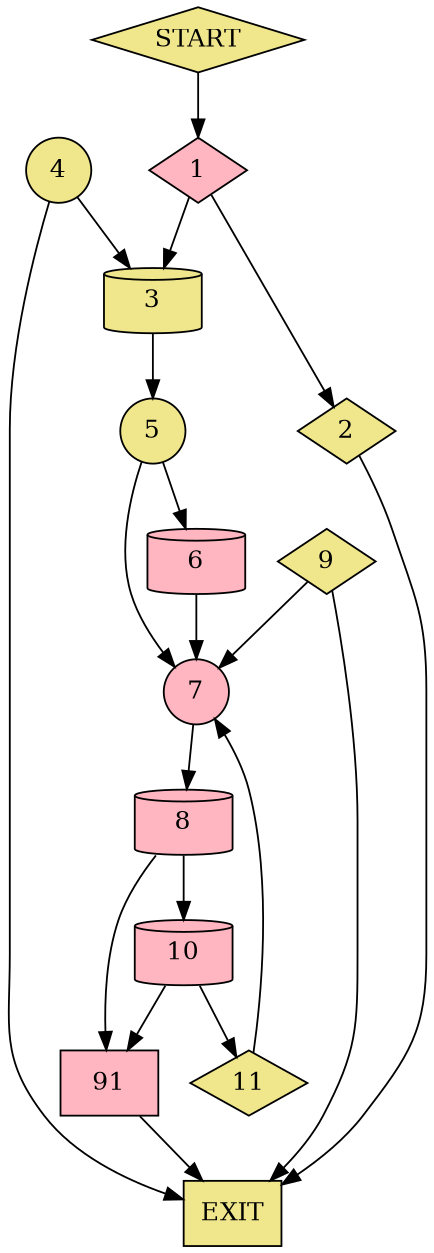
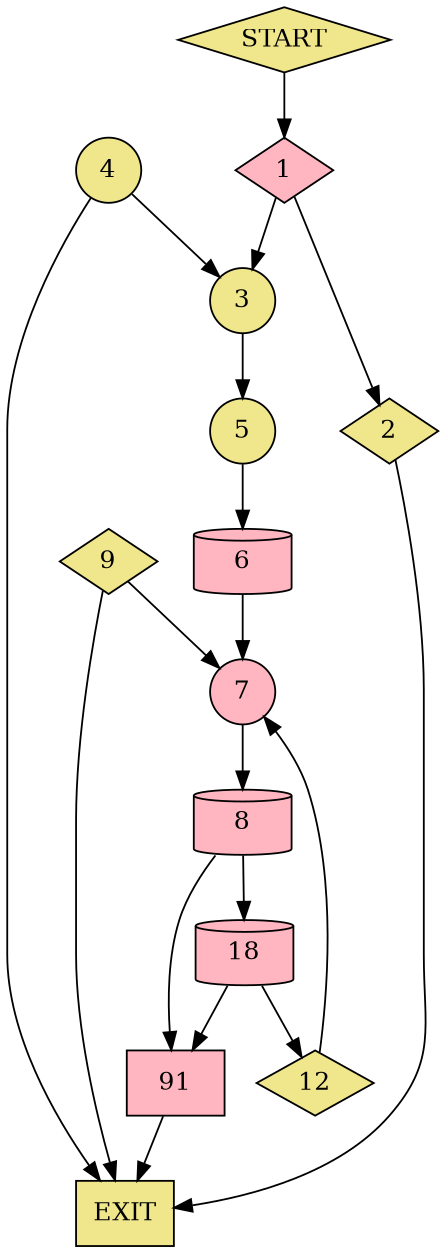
node "3": shape cylinder -> circle
edge "5" -> "7": removed
node "10": label "10" -> "18"
node "11": label "11" -> "12"
